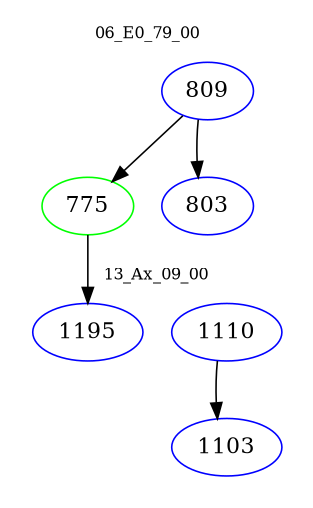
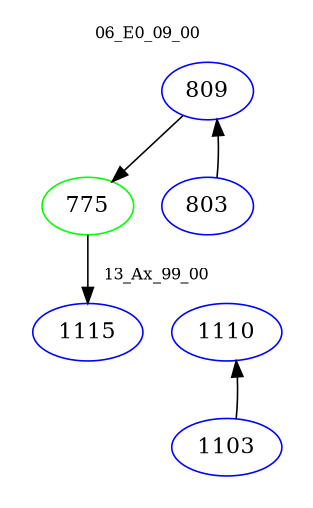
cluster "06_E0_79_00": label "06_E0_79_00" -> "06_E0_09_00"
edge "809" -> "803": reversed
cluster "13_Ax_09_00": label "13_Ax_09_00" -> "13_Ax_99_00"
node "1195": label "1195" -> "1115"
edge "1110" -> "1103": reversed
